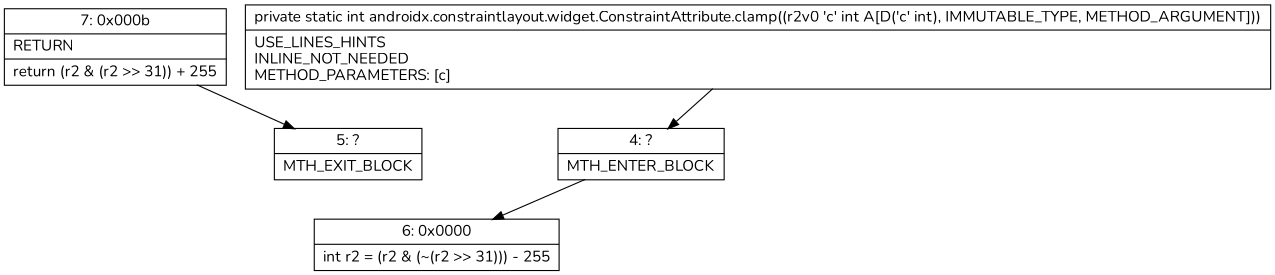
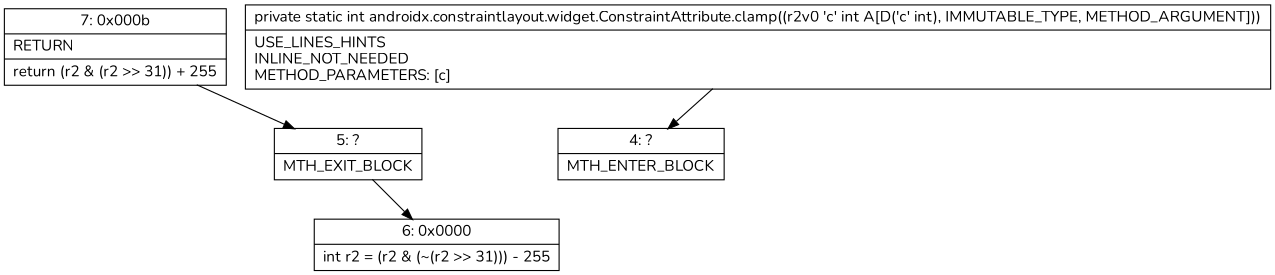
edge "4: ?" -> "6: 0x0000": now "5: ?" -> "6: 0x0000"
